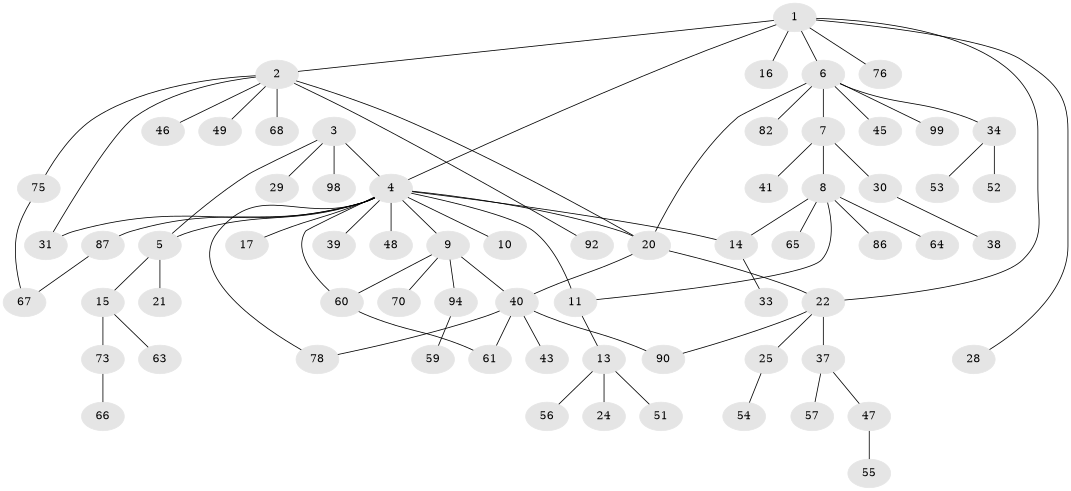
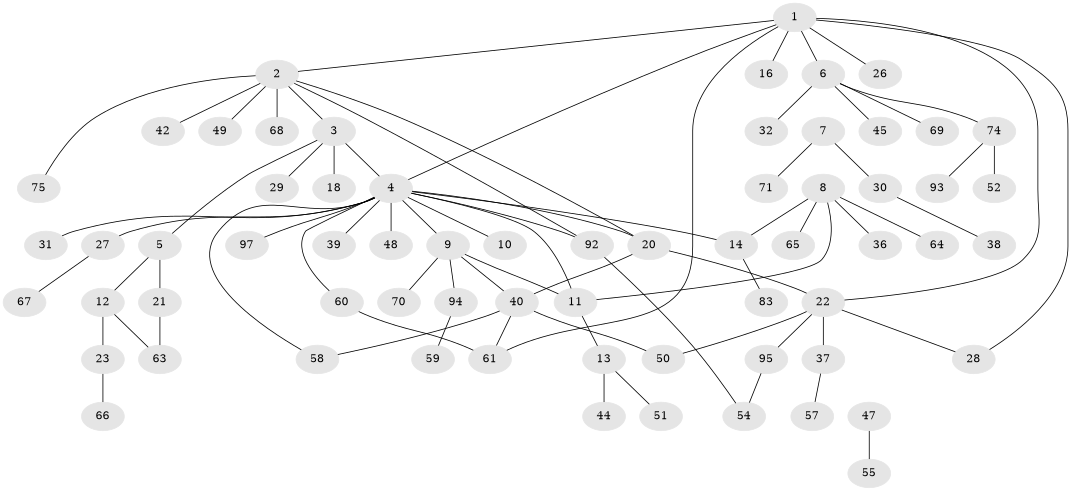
node "76": label "76" -> "26"
edge "6" -- "7": removed
edge "2" -- "31": now "2" -- "3"
node "46": label "46" -> "42"
node "82": label "82" -> "32"
node "99": label "99" -> "69"
node "34": label "34" -> "74"
edge "6" -- "20": removed
edge "7" -- "8": removed
node "98": label "98" -> "18"
node "41": label "41" -> "71"
node "53": label "53" -> "93"
edge "4" -- "5": now "4" -- "92"
edge "1" -- "61": added
edge "75" -- "67": removed
node "87": label "87" -> "27"
node "17": label "17" -> "97"
node "86": label "86" -> "36"
edge "9" -- "60": now "9" -- "11"
node "15": label "15" -> "12"
node "33": label "33" -> "83"
edge "92" -- "54": added
edge "21" -- "63": added
edge "22" -- "28": added
node "73": label "73" -> "23"
node "78": label "78" -> "58"
node "43": removed
node "90": label "90" -> "50"
node "25": label "25" -> "95"
edge "37" -- "47": removed
node "56": removed
node "24": label "24" -> "44"
